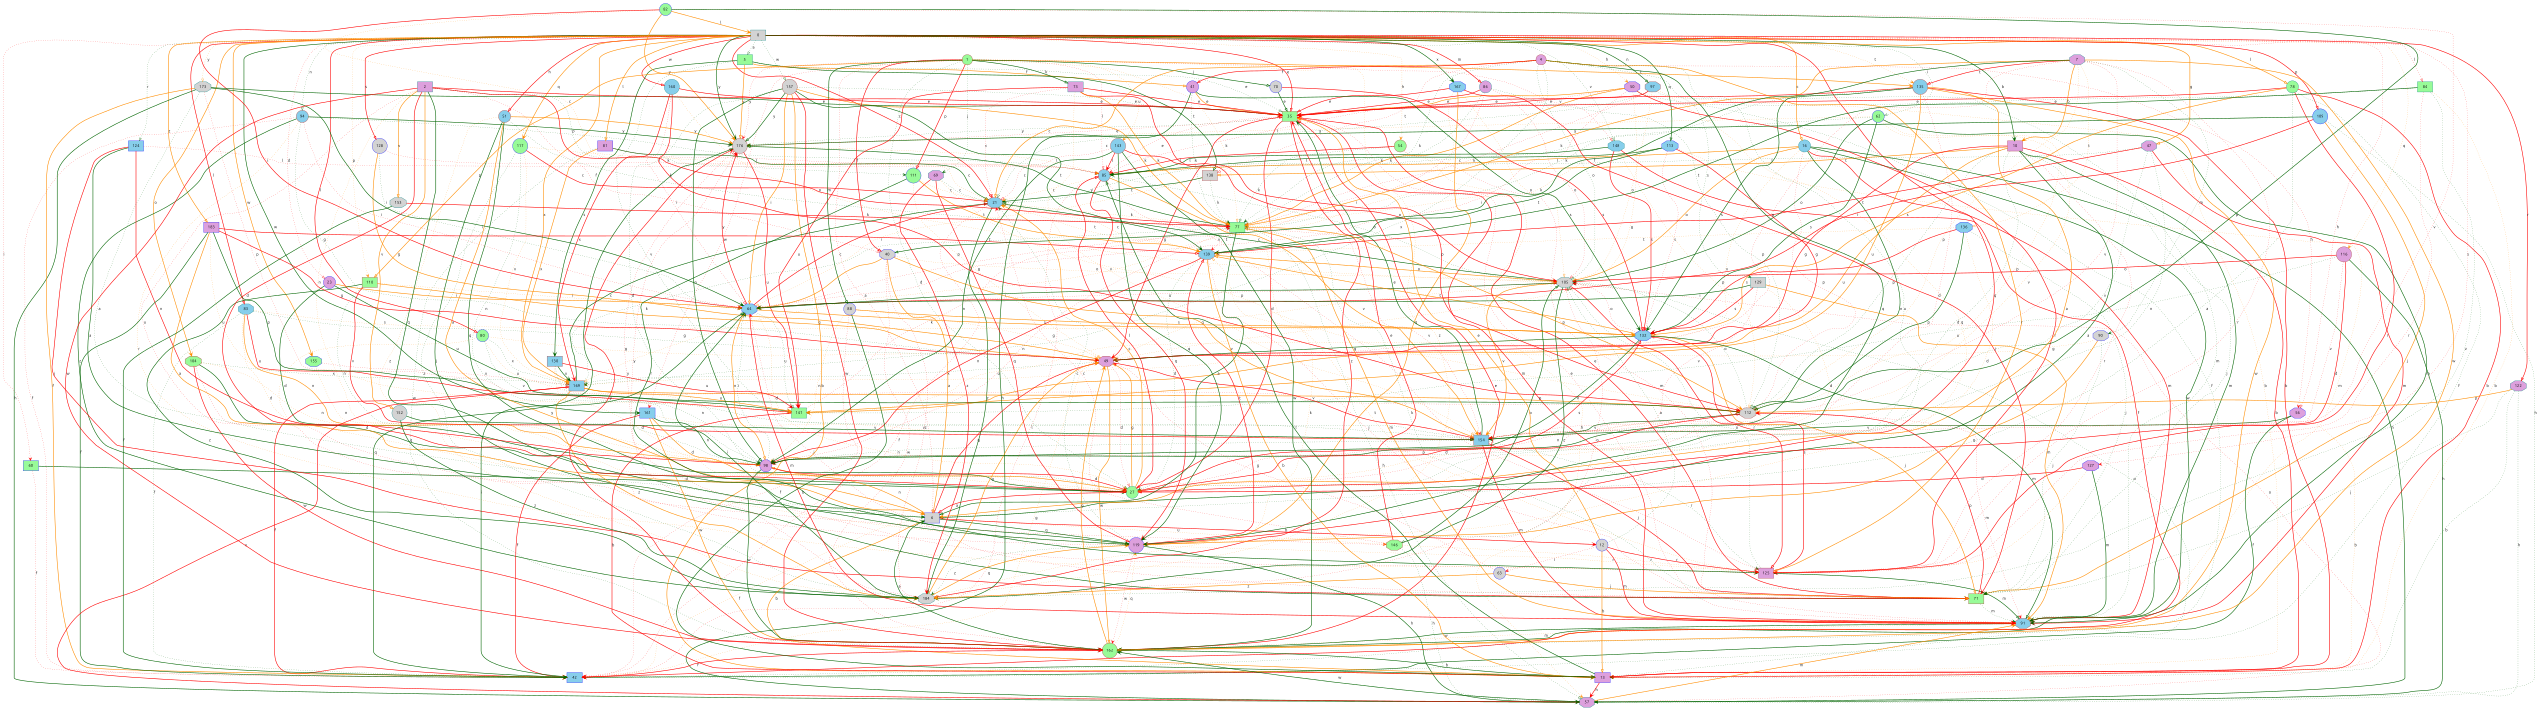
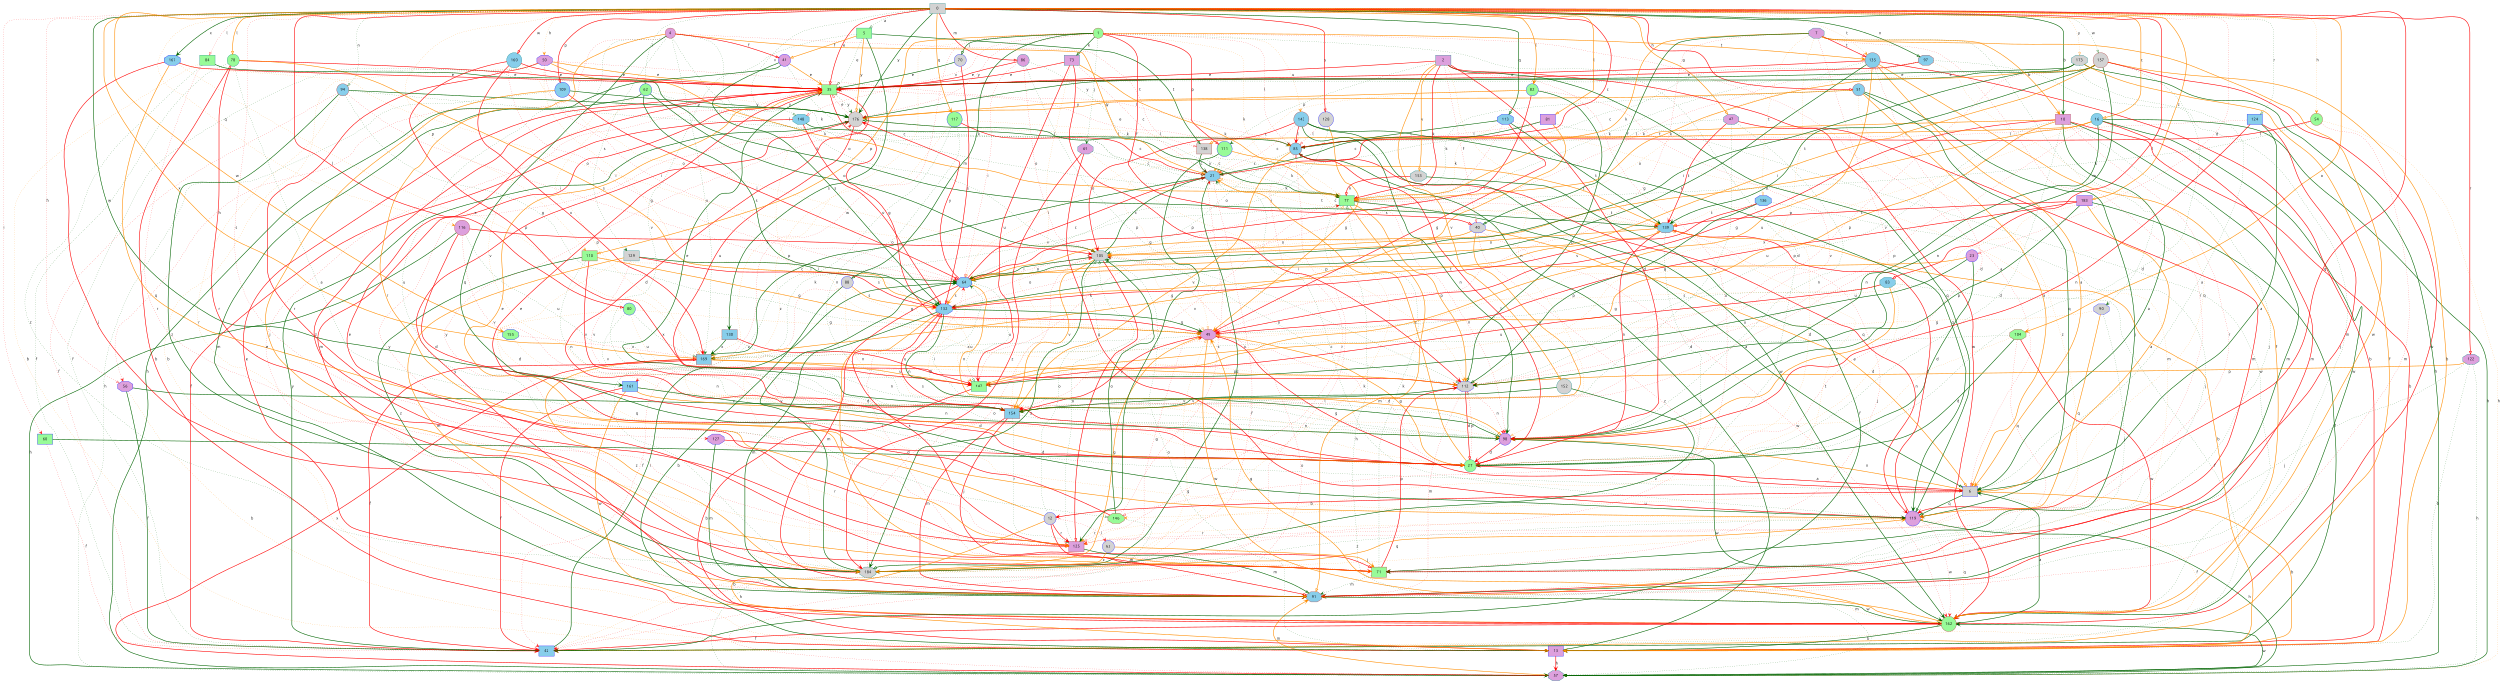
edge "82" -> "0": reversed
edge "135" -> "162": label "w" -> "f"
node "112": color brown -> blue
